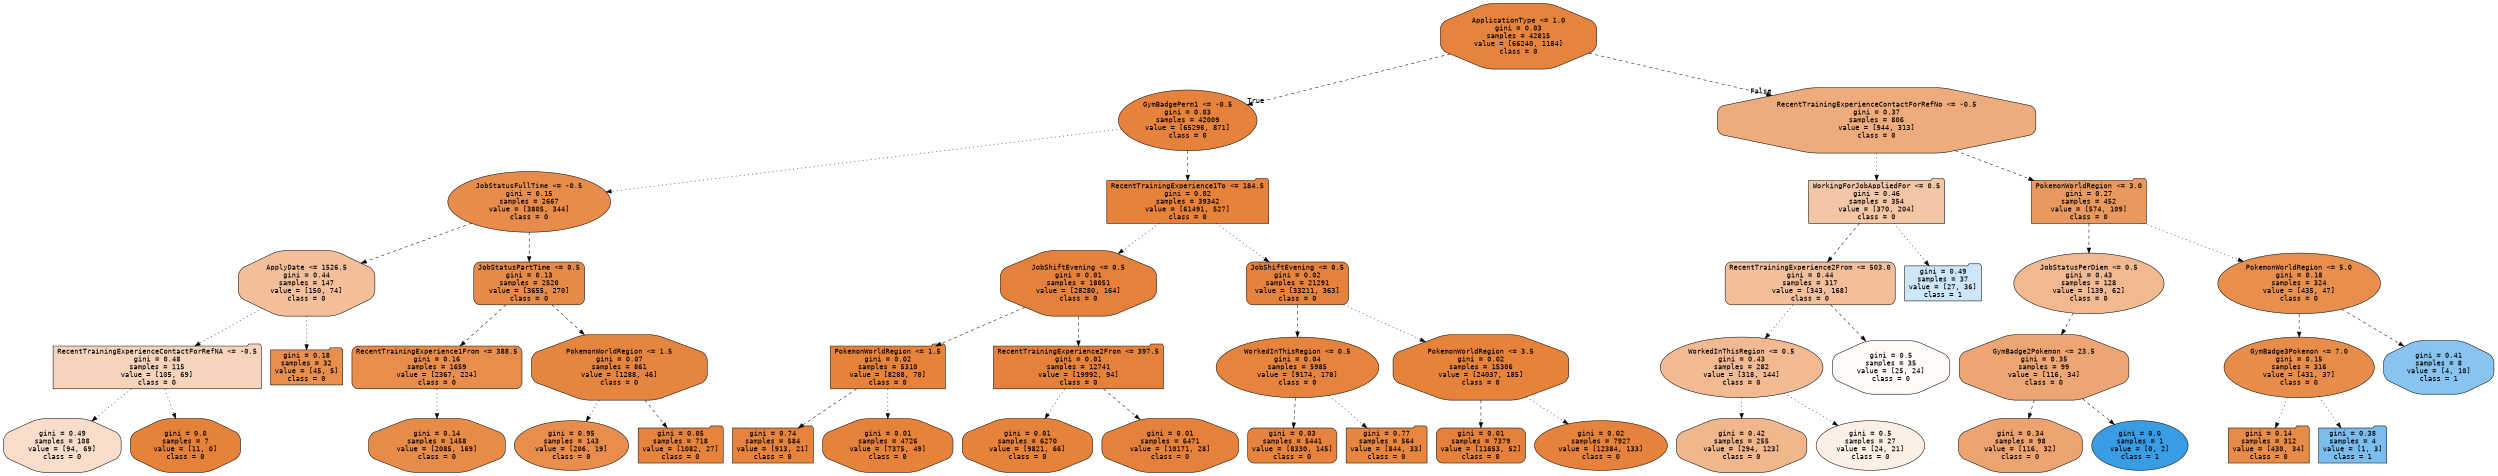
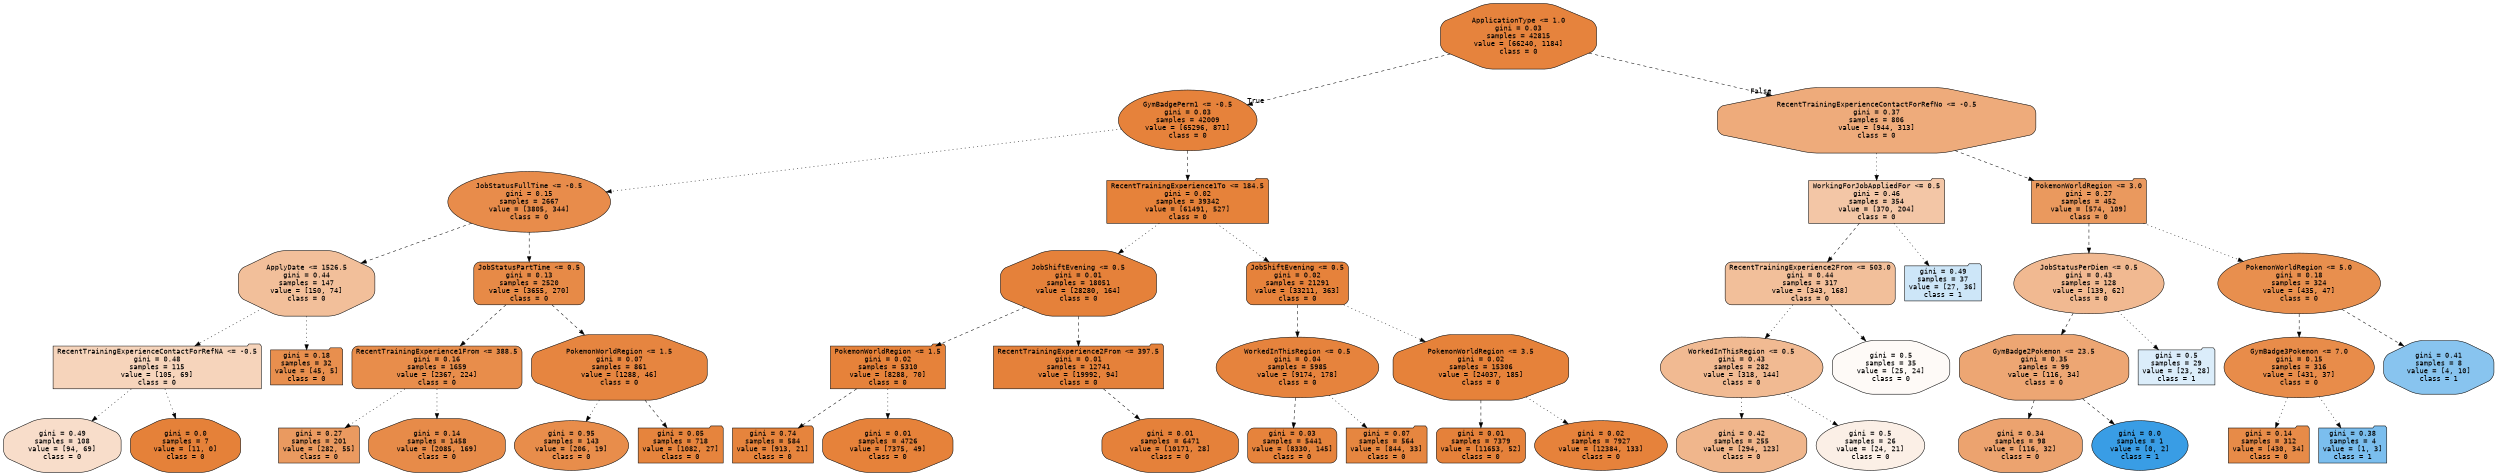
node "gini = 0.5 samples = 29 value = [23, 28] class = 1": added
node "gini = 0.27 samples = 201 value = [282, 55] class = 0": added
node "gini = 0.01 samples = 6270 value = [9821, 66] class = 0": removed
node "gini = 0.77 samples = 564 value = [844, 33] class = 0": label "gini = 0.77 samples = 564 value = [844, 33] class = 0" -> "gini = 0.07 samples = 564 value = [844, 33] class = 0"
node "gini = 0.5 samples = 27 value = [24, 21] class = 0": label "gini = 0.5 samples = 27 value = [24, 21] class = 0" -> "gini = 0.5 samples = 26 value = [24, 21] class = 0"
